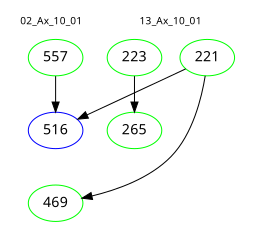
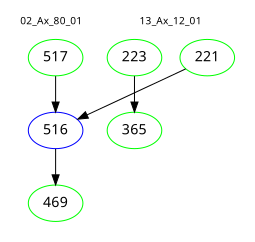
cluster "02_Ax_10_01": label "02_Ax_10_01" -> "02_Ax_80_01"
cluster "13_Ax_10_01": label "13_Ax_10_01" -> "13_Ax_12_01"
node "557": label "557" -> "517"
node "265": label "265" -> "365"
edge "221" -> "469": now "516" -> "469"
